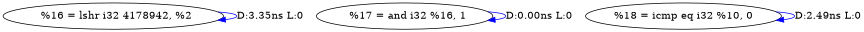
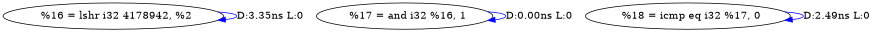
node "%18 = icmp eq i32 %10, 0": label "%18 = icmp eq i32 %10, 0" -> "%18 = icmp eq i32 %17, 0"
